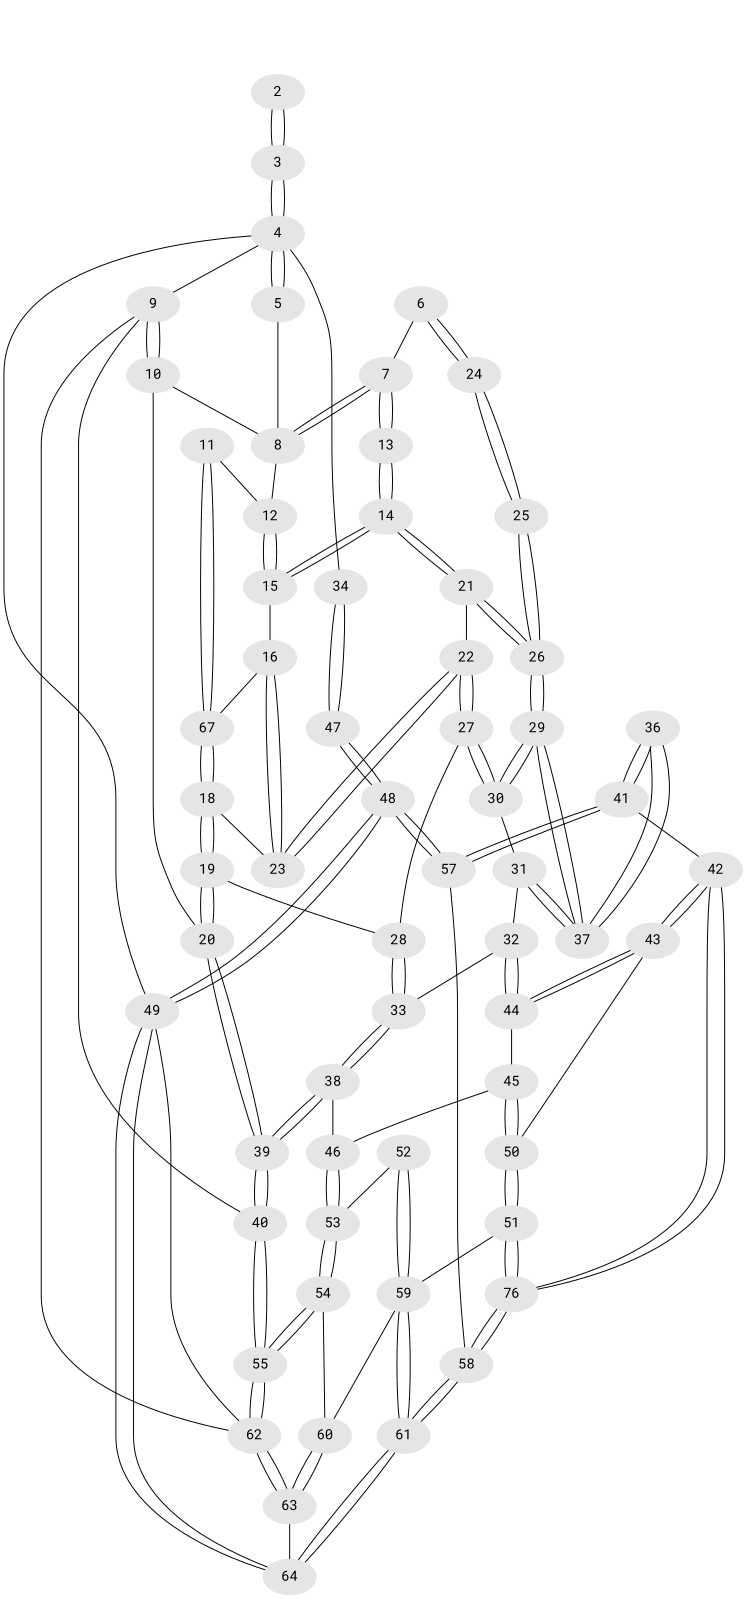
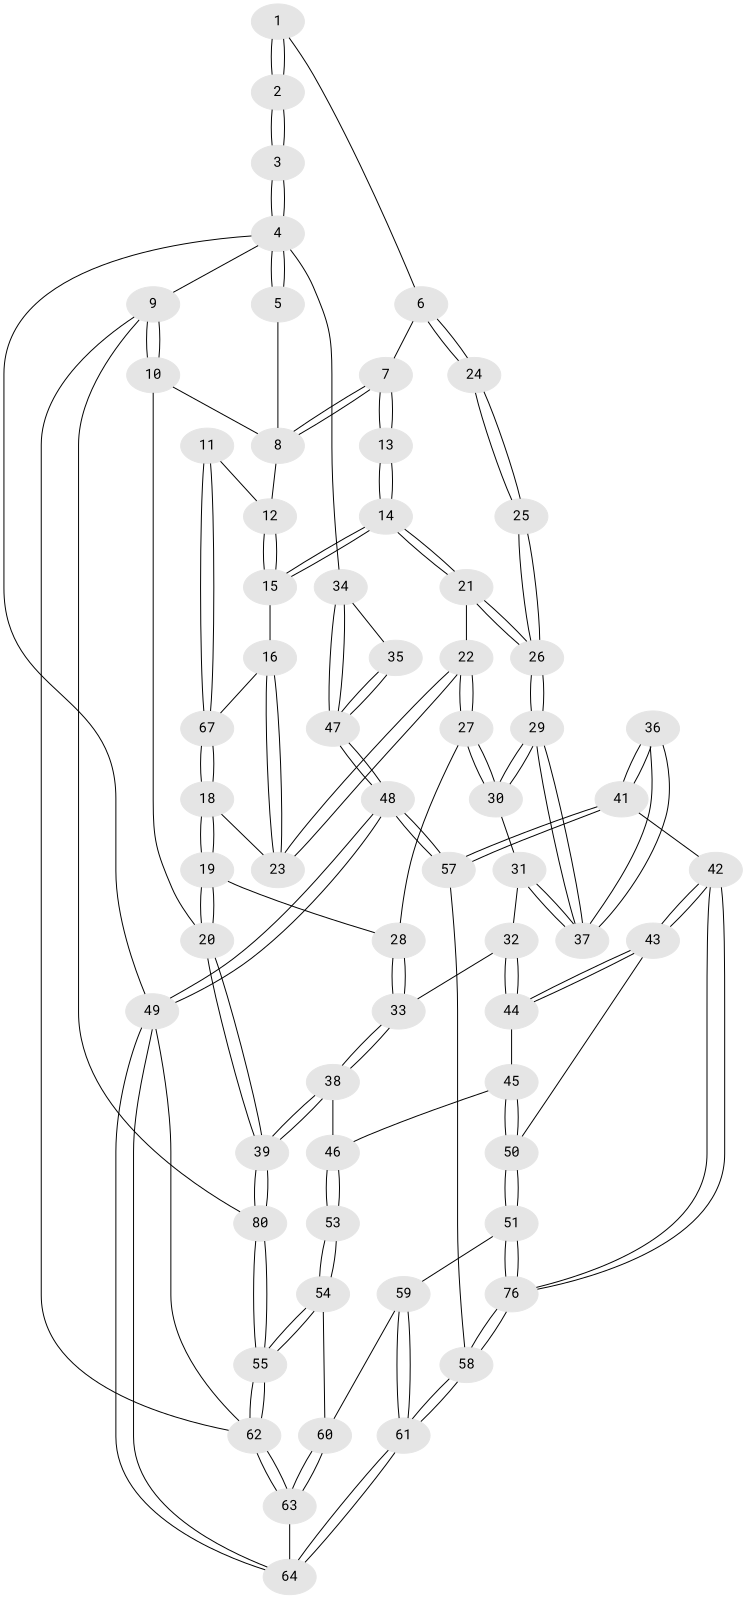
node "1": added
node "35": added
node "52": removed
node "40": label "40" -> "80"
